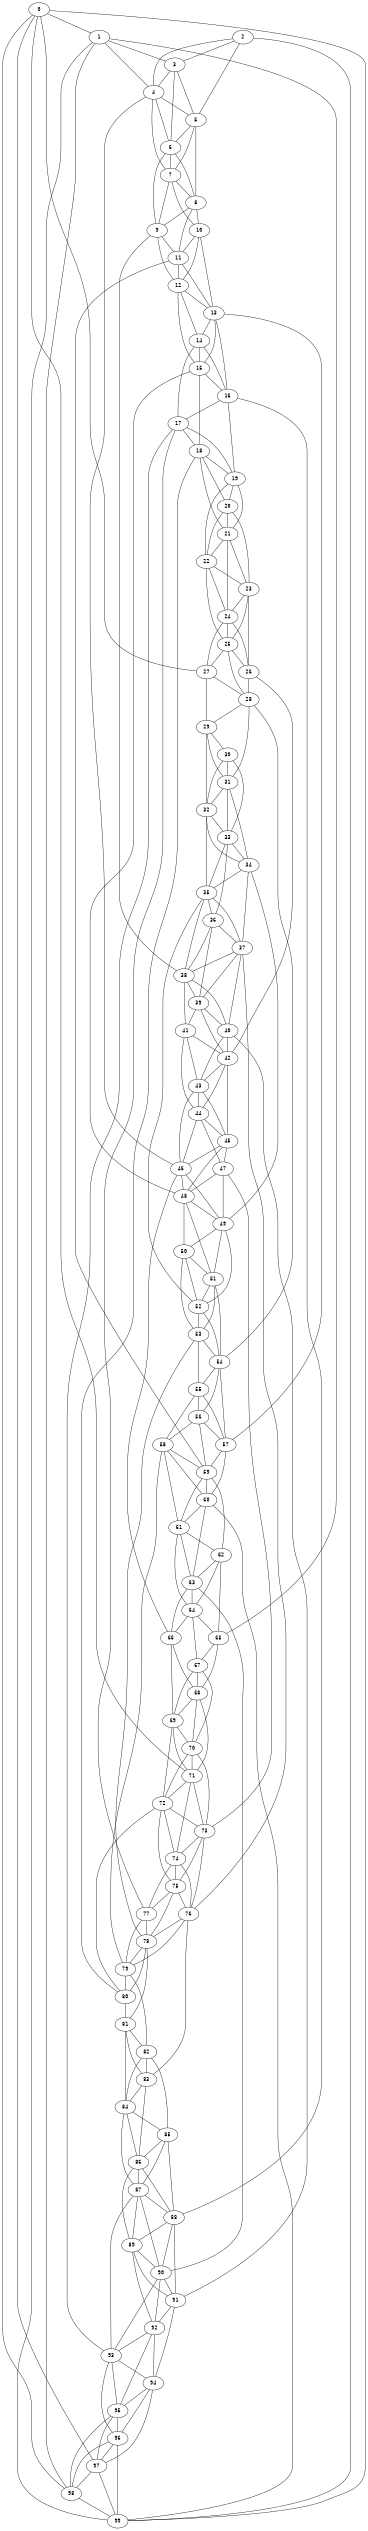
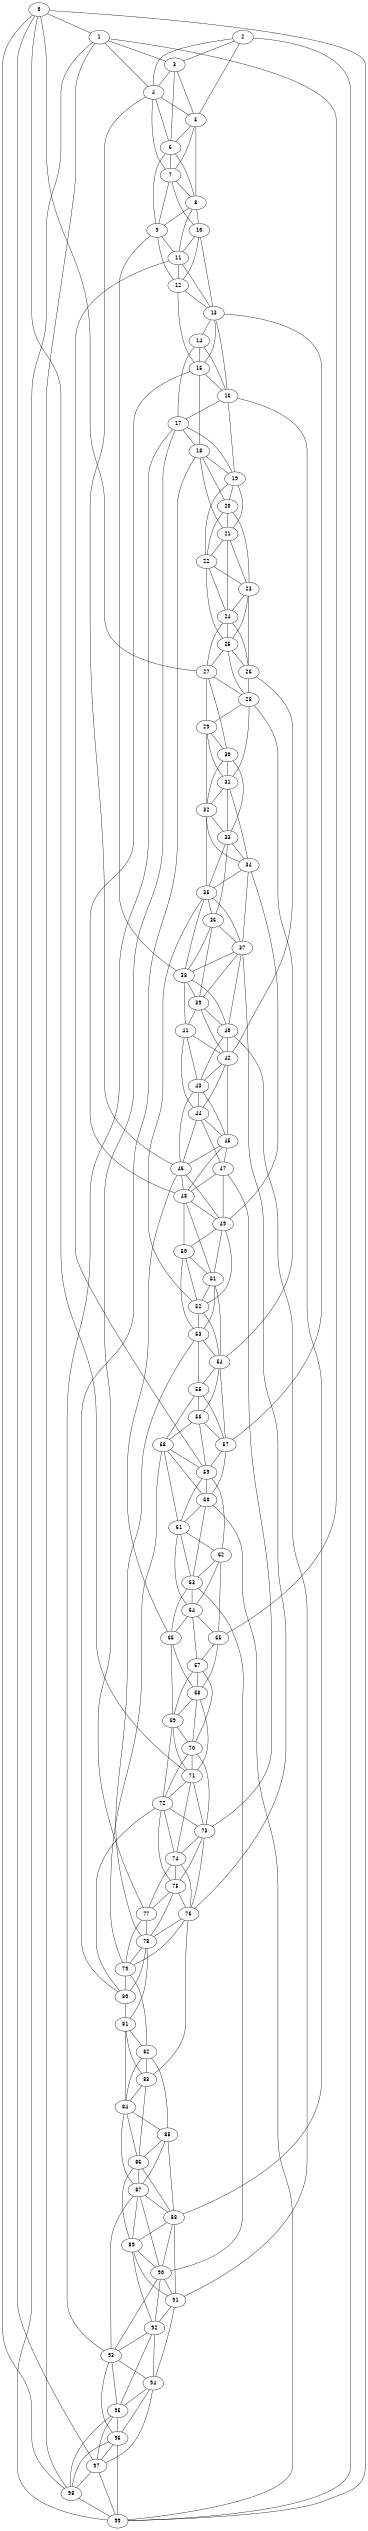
edge "12" -- "14": removed
edge "27" -- "30": added
